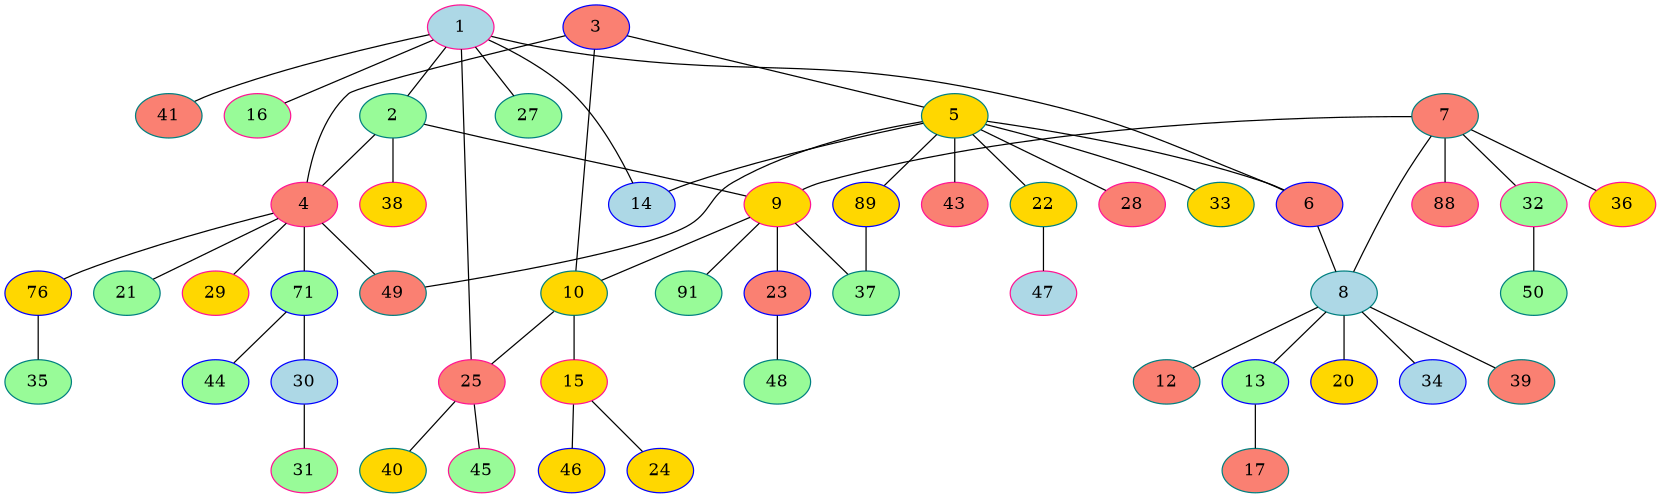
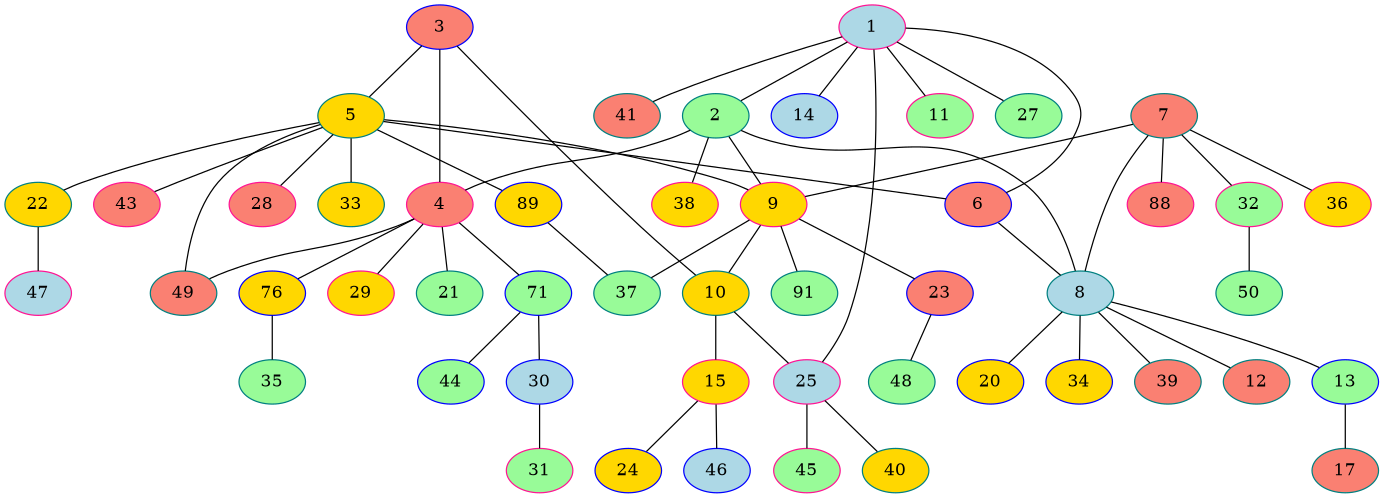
node "16": label "16" -> "11"
edge "2" -- "8": added
edge "5" -- "14": now "5" -- "9"
node "25": fillcolor salmon -> lightblue
node "34": fillcolor lightblue -> gold
node "46": fillcolor gold -> lightblue
